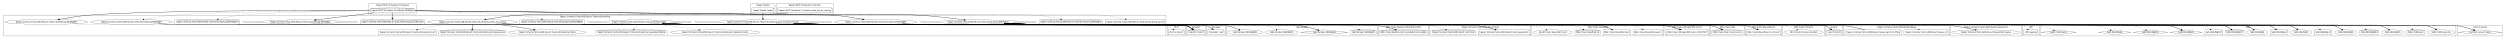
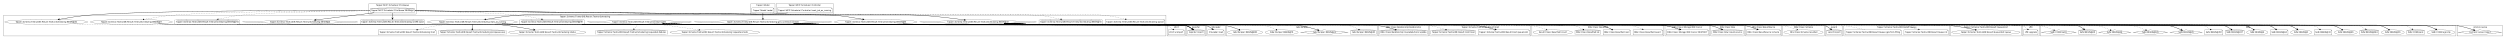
edge "Tapper::Schema::TestrunDB::Result::Queue::get_first_fitting" -> "Tapper::Schema::TestrunDB::Result::TestrunScheduling::fits": style bold -> dashed
node "Safe::BEGIN@28": added
